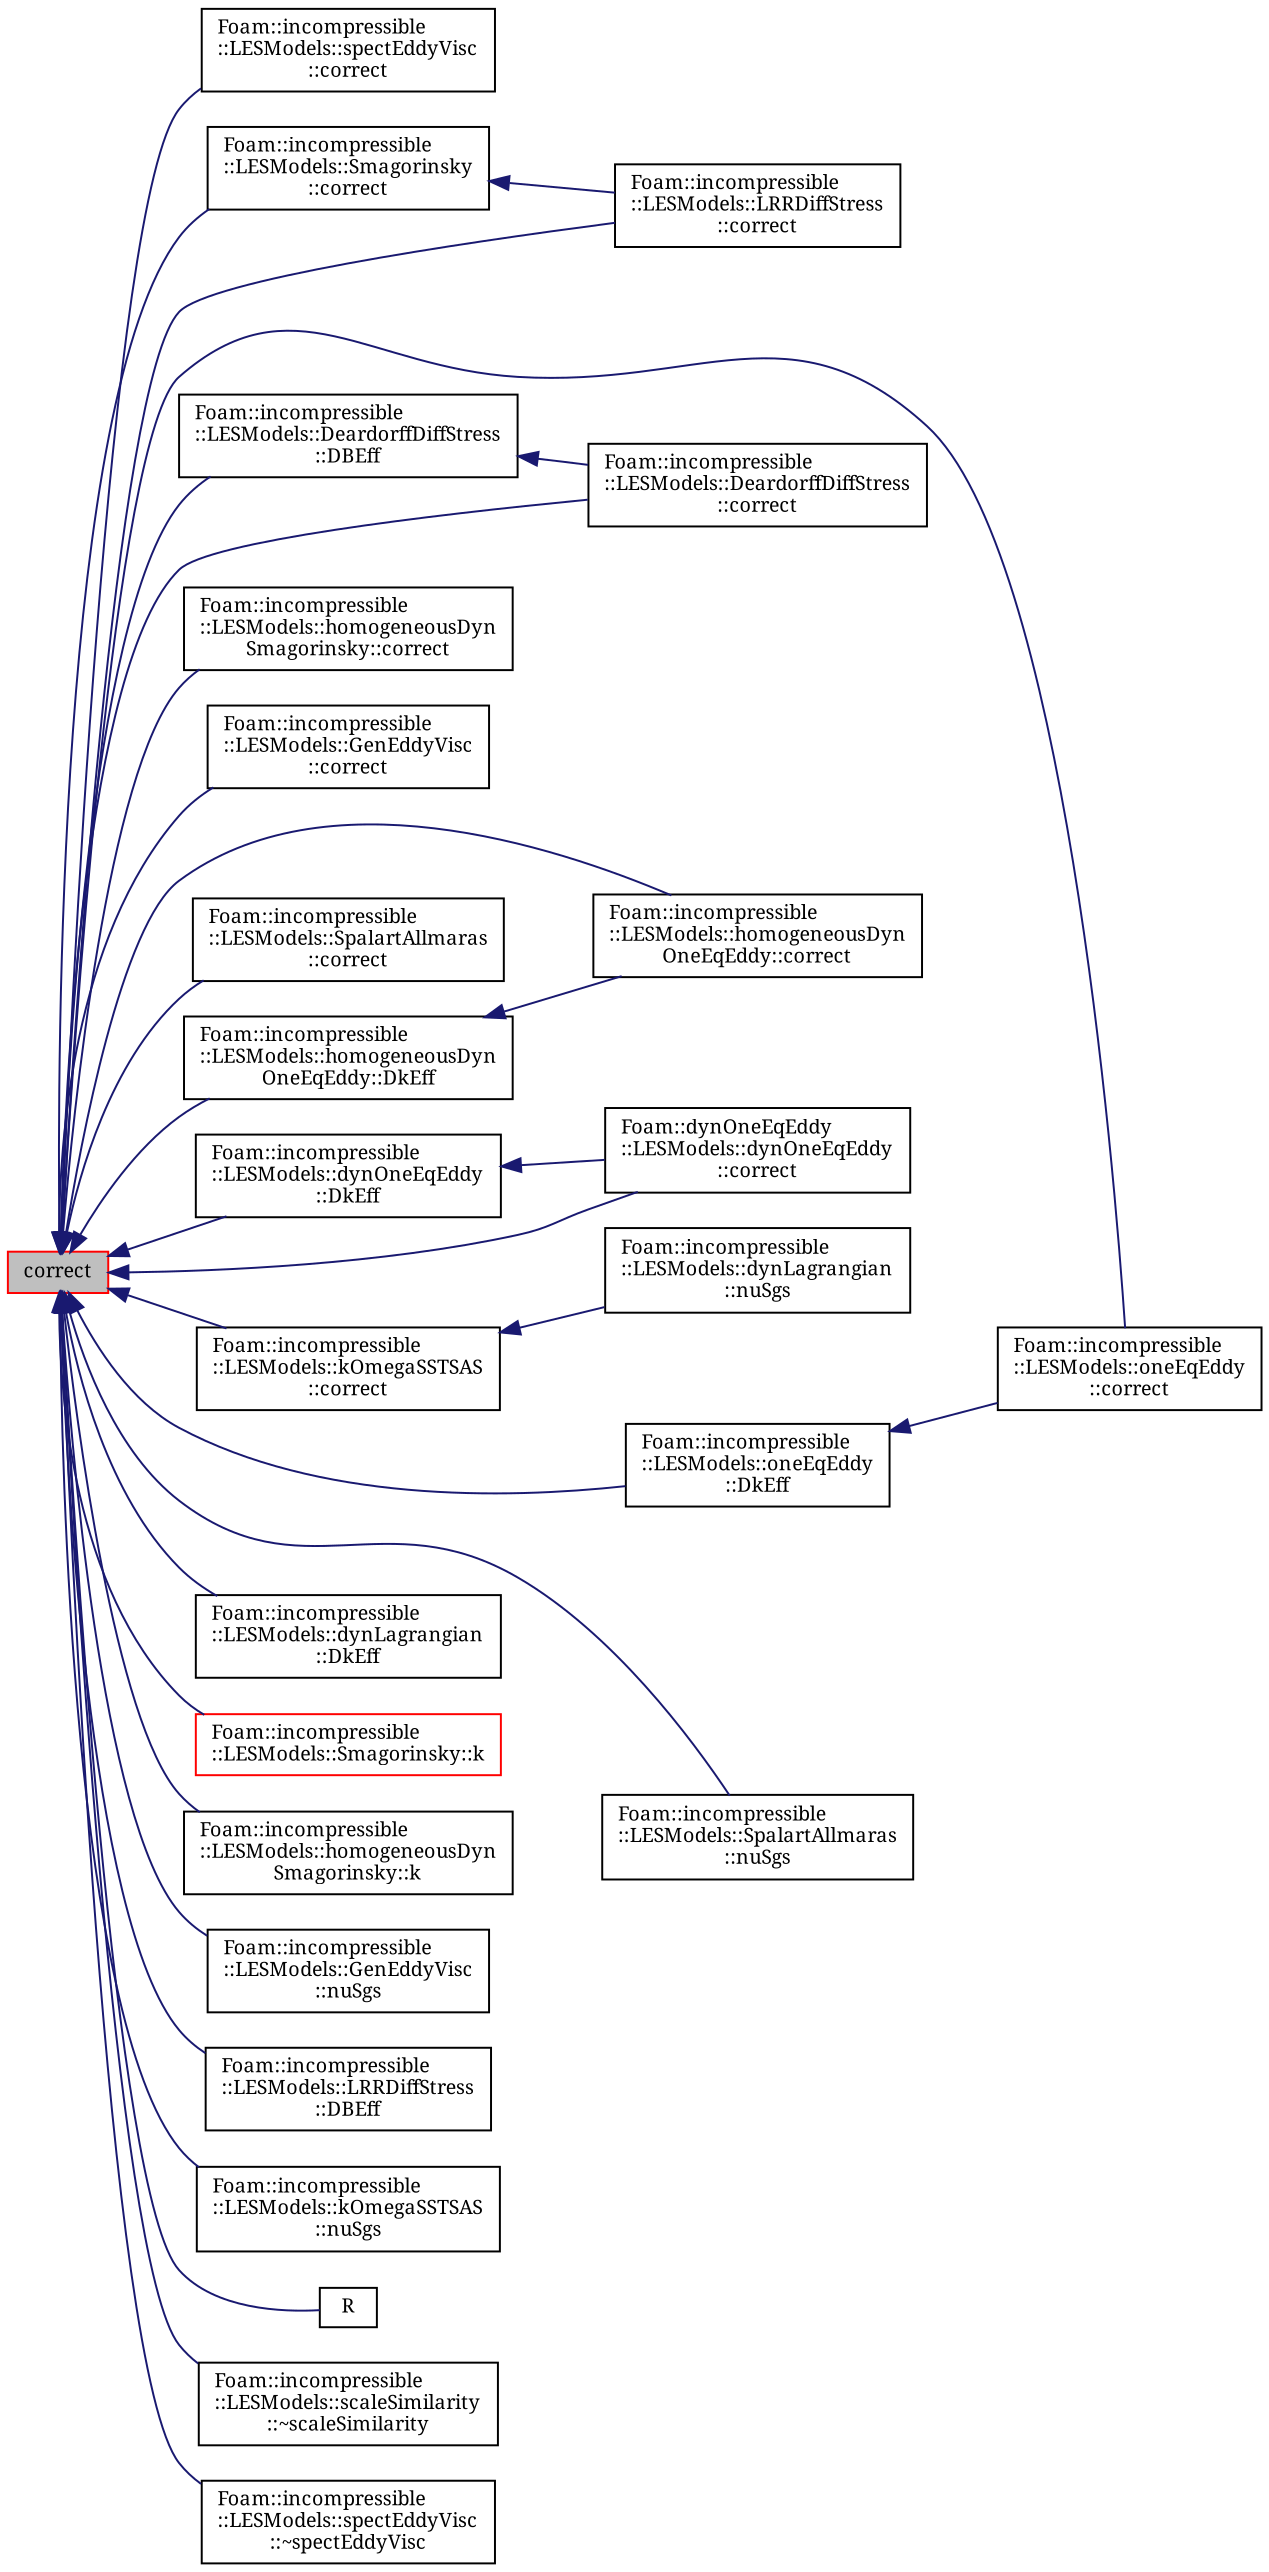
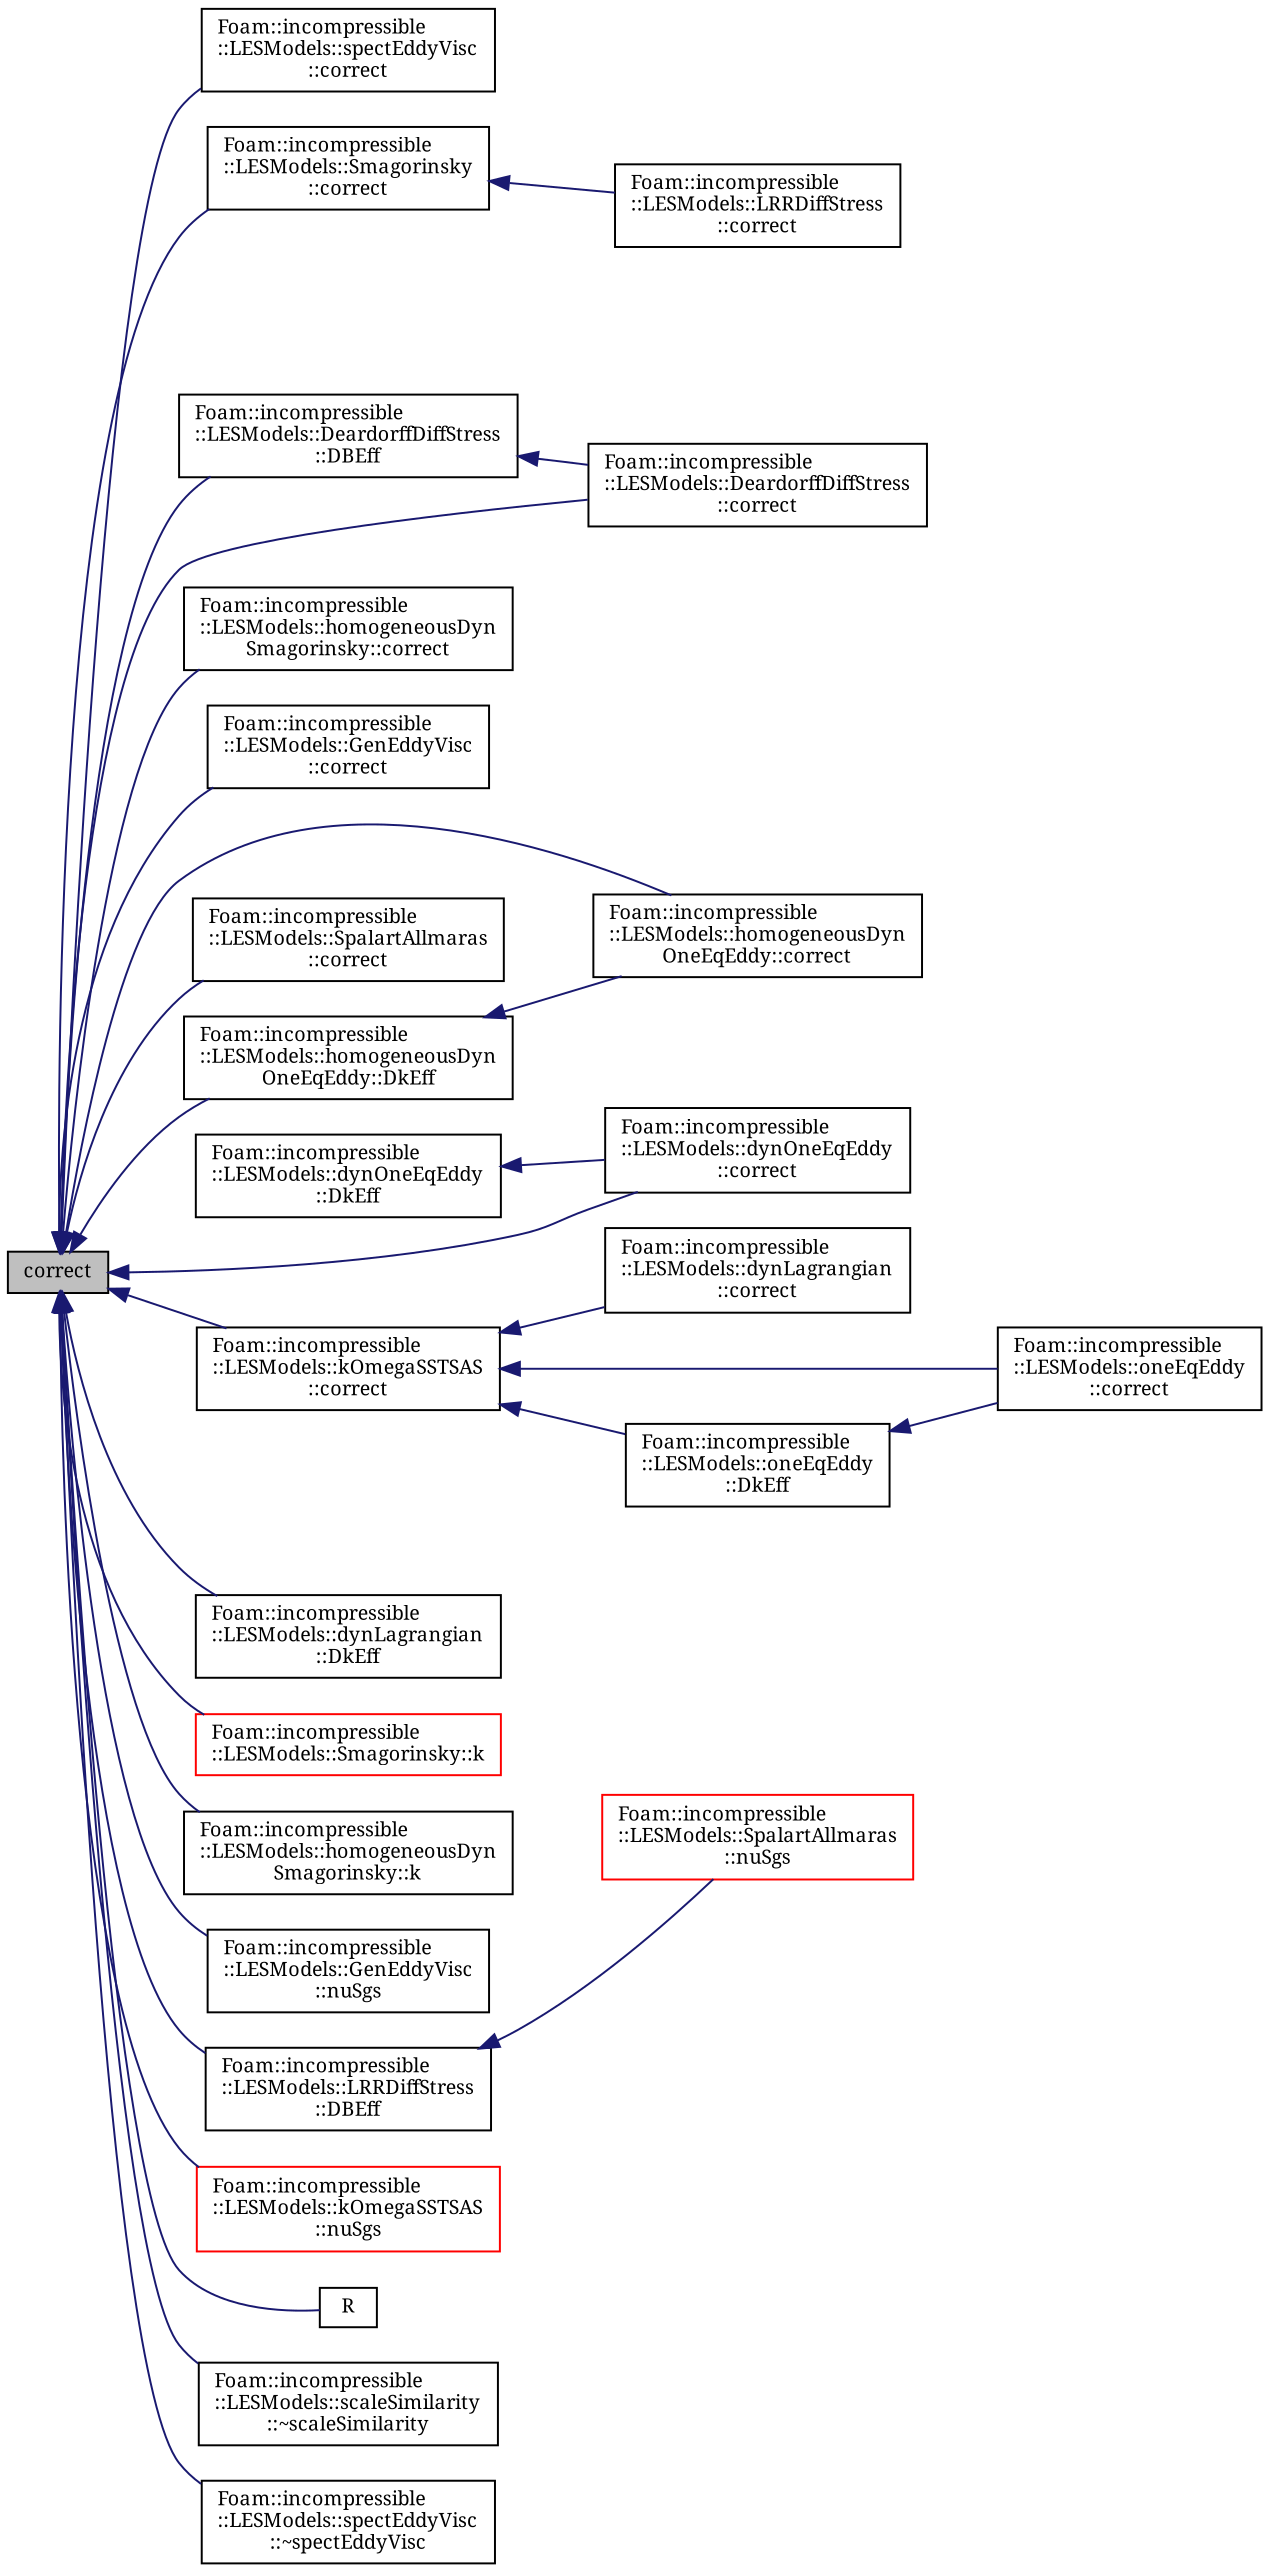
edge "Foam::incompressible ::LESModels::oneEqEddy ::correct" -> "correct": now "Foam::incompressible ::LESModels::oneEqEddy ::correct" -> "Foam::incompressible ::LESModels::kOmegaSSTSAS ::correct"
edge "Foam::incompressible ::LESModels::LRRDiffStress ::correct" -> "correct": removed
node "Foam::dynOneEqEddy ::LESModels::dynOneEqEddy ::correct": label "Foam::dynOneEqEddy ::LESModels::dynOneEqEddy ::correct" -> "Foam::incompressible ::LESModels::dynOneEqEddy ::correct"
edge "Foam::incompressible ::LESModels::dynOneEqEddy ::DkEff" -> "correct": removed
node "Foam::incompressible ::LESModels::dynLagrangian ::nuSgs": label "Foam::incompressible ::LESModels::dynLagrangian ::nuSgs" -> "Foam::incompressible ::LESModels::dynLagrangian ::correct"
node "correct": color red -> black
edge "Foam::incompressible ::LESModels::oneEqEddy ::DkEff" -> "correct": now "Foam::incompressible ::LESModels::oneEqEddy ::DkEff" -> "Foam::incompressible ::LESModels::kOmegaSSTSAS ::correct"
edge "Foam::incompressible ::LESModels::SpalartAllmaras ::nuSgs" -> "correct": now "Foam::incompressible ::LESModels::SpalartAllmaras ::nuSgs" -> "Foam::incompressible ::LESModels::LRRDiffStress ::DBEff"
node "Foam::incompressible ::LESModels::SpalartAllmaras ::nuSgs": color black -> red
node "Foam::incompressible ::LESModels::kOmegaSSTSAS ::nuSgs": color black -> red
